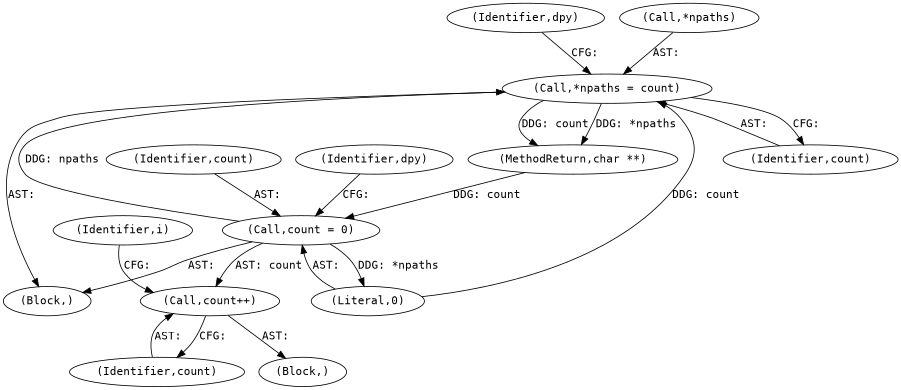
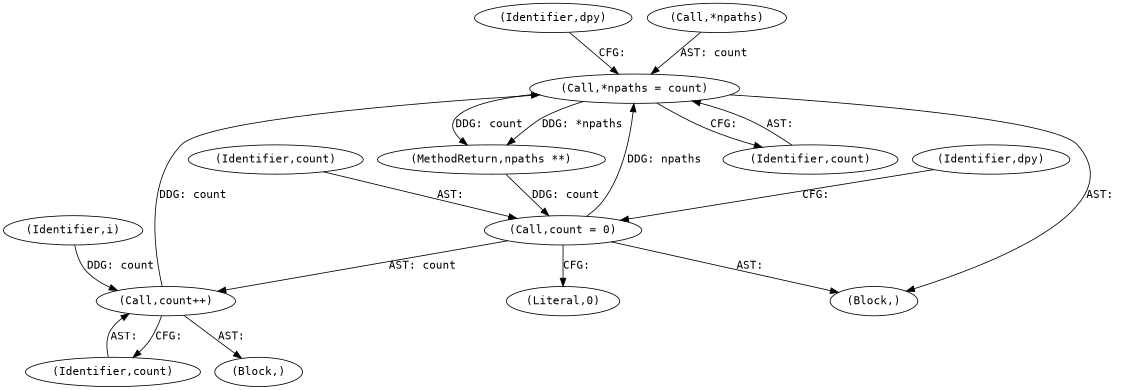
edge "(Call,*npaths)" -> "(Call,*npaths = count)": label "AST: " -> "AST: count"
node "(MethodReturn,char **)": label "(MethodReturn,char **)" -> "(MethodReturn,npaths **)"
edge "(Literal,0)" -> "(Call,*npaths = count)": now "(Call,count++)" -> "(Call,*npaths = count)"
edge "(Identifier,i)" -> "(Call,count++)": label "CFG: " -> "DDG: count"
edge "(Call,count = 0)" -> "(Literal,0)": label "DDG: *npaths" -> "CFG: "
edge "(Literal,0)" -> "(Call,count = 0)": removed, label "AST:"
